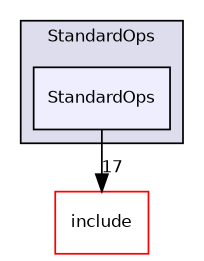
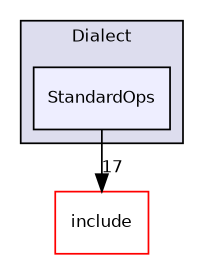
cluster "StandardOps": label "StandardOps" -> "Dialect"
